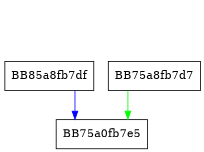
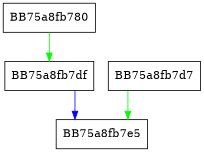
node "BB75a8fb780": added
node "BB85a8fb7df": label "BB85a8fb7df" -> "BB75a8fb7df"
node "BB75a0fb7e5": label "BB75a0fb7e5" -> "BB75a8fb7e5"
